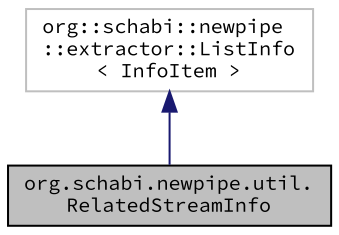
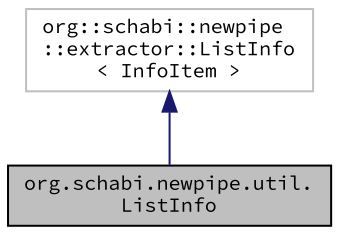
node "org.schabi.newpipe.util. RelatedStreamInfo": label "org.schabi.newpipe.util. RelatedStreamInfo" -> "org.schabi.newpipe.util. ListInfo"
